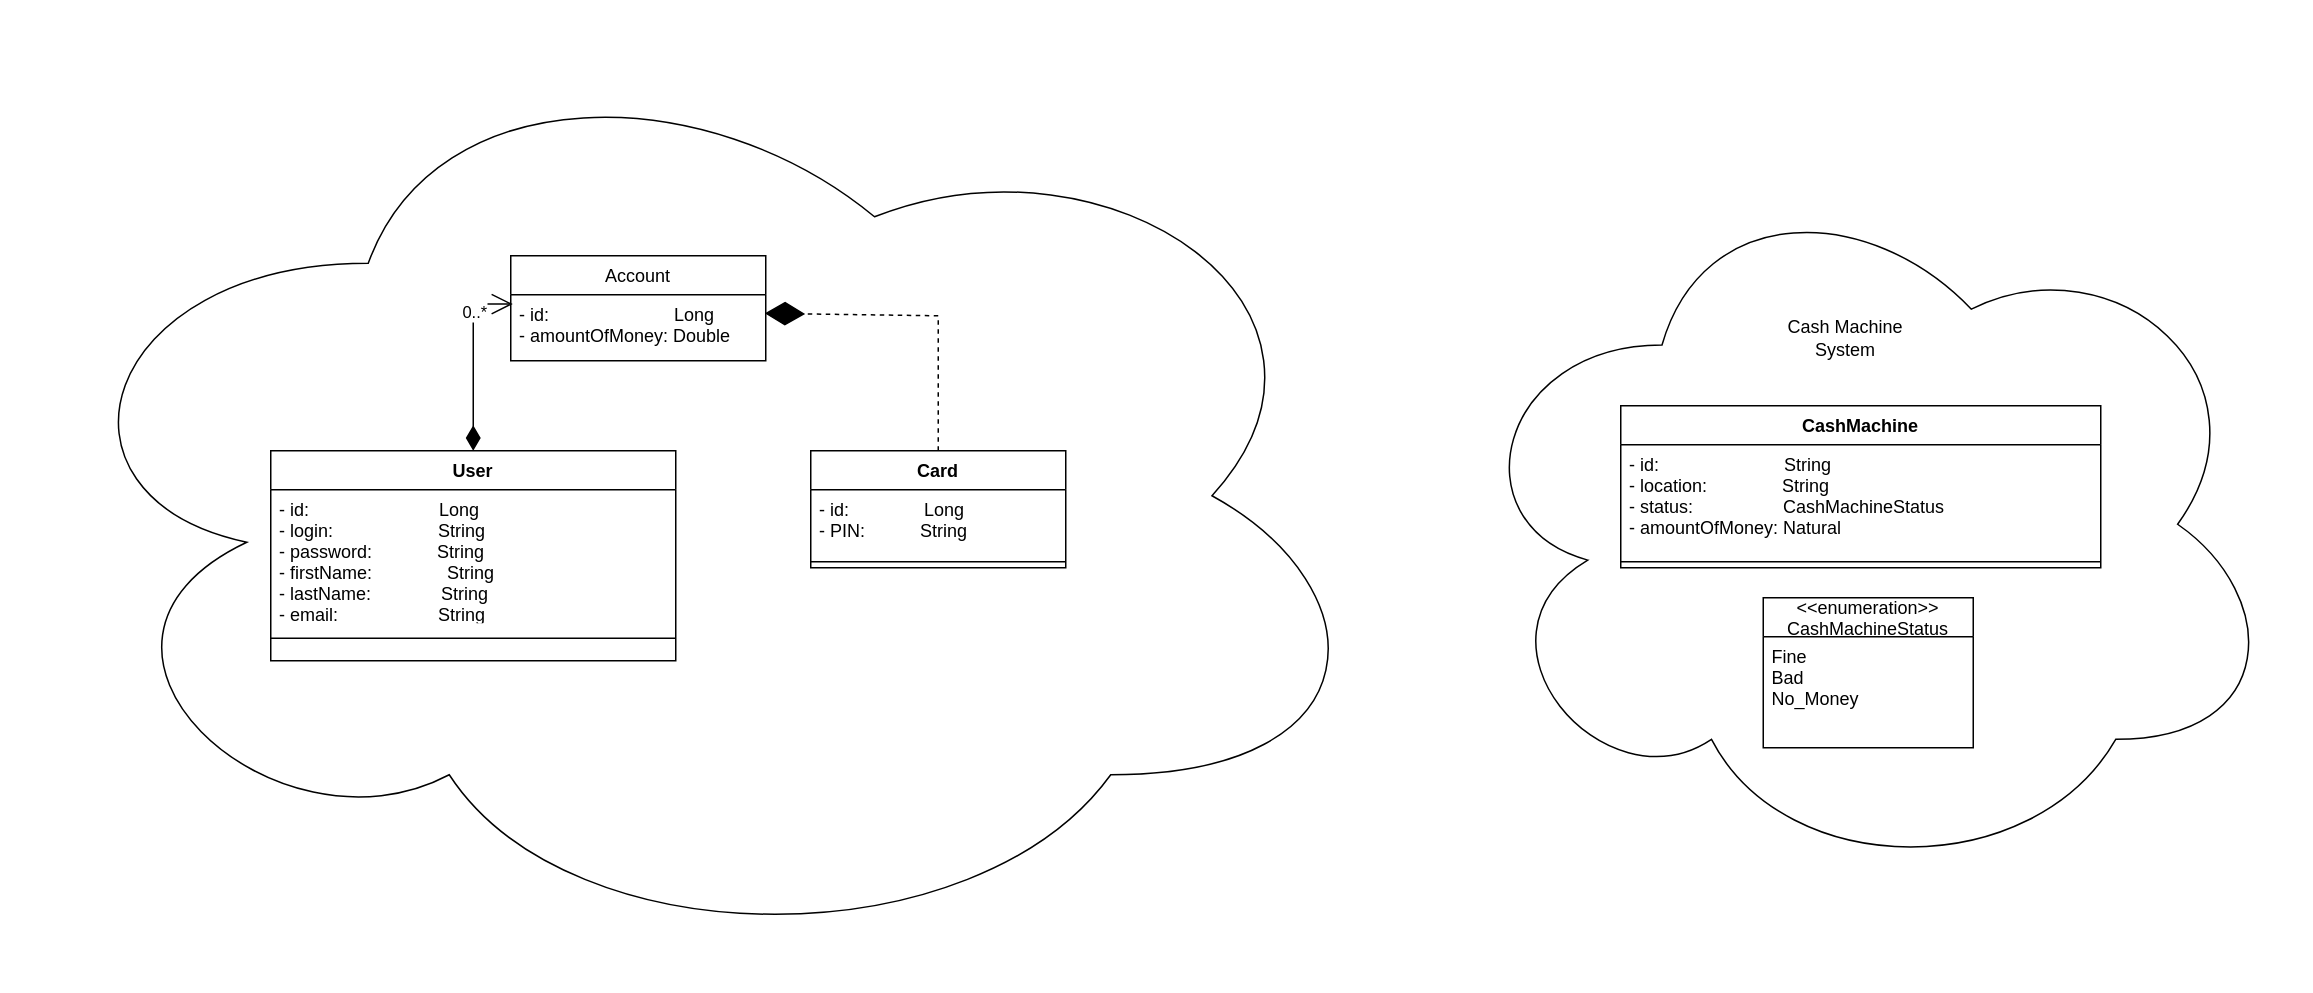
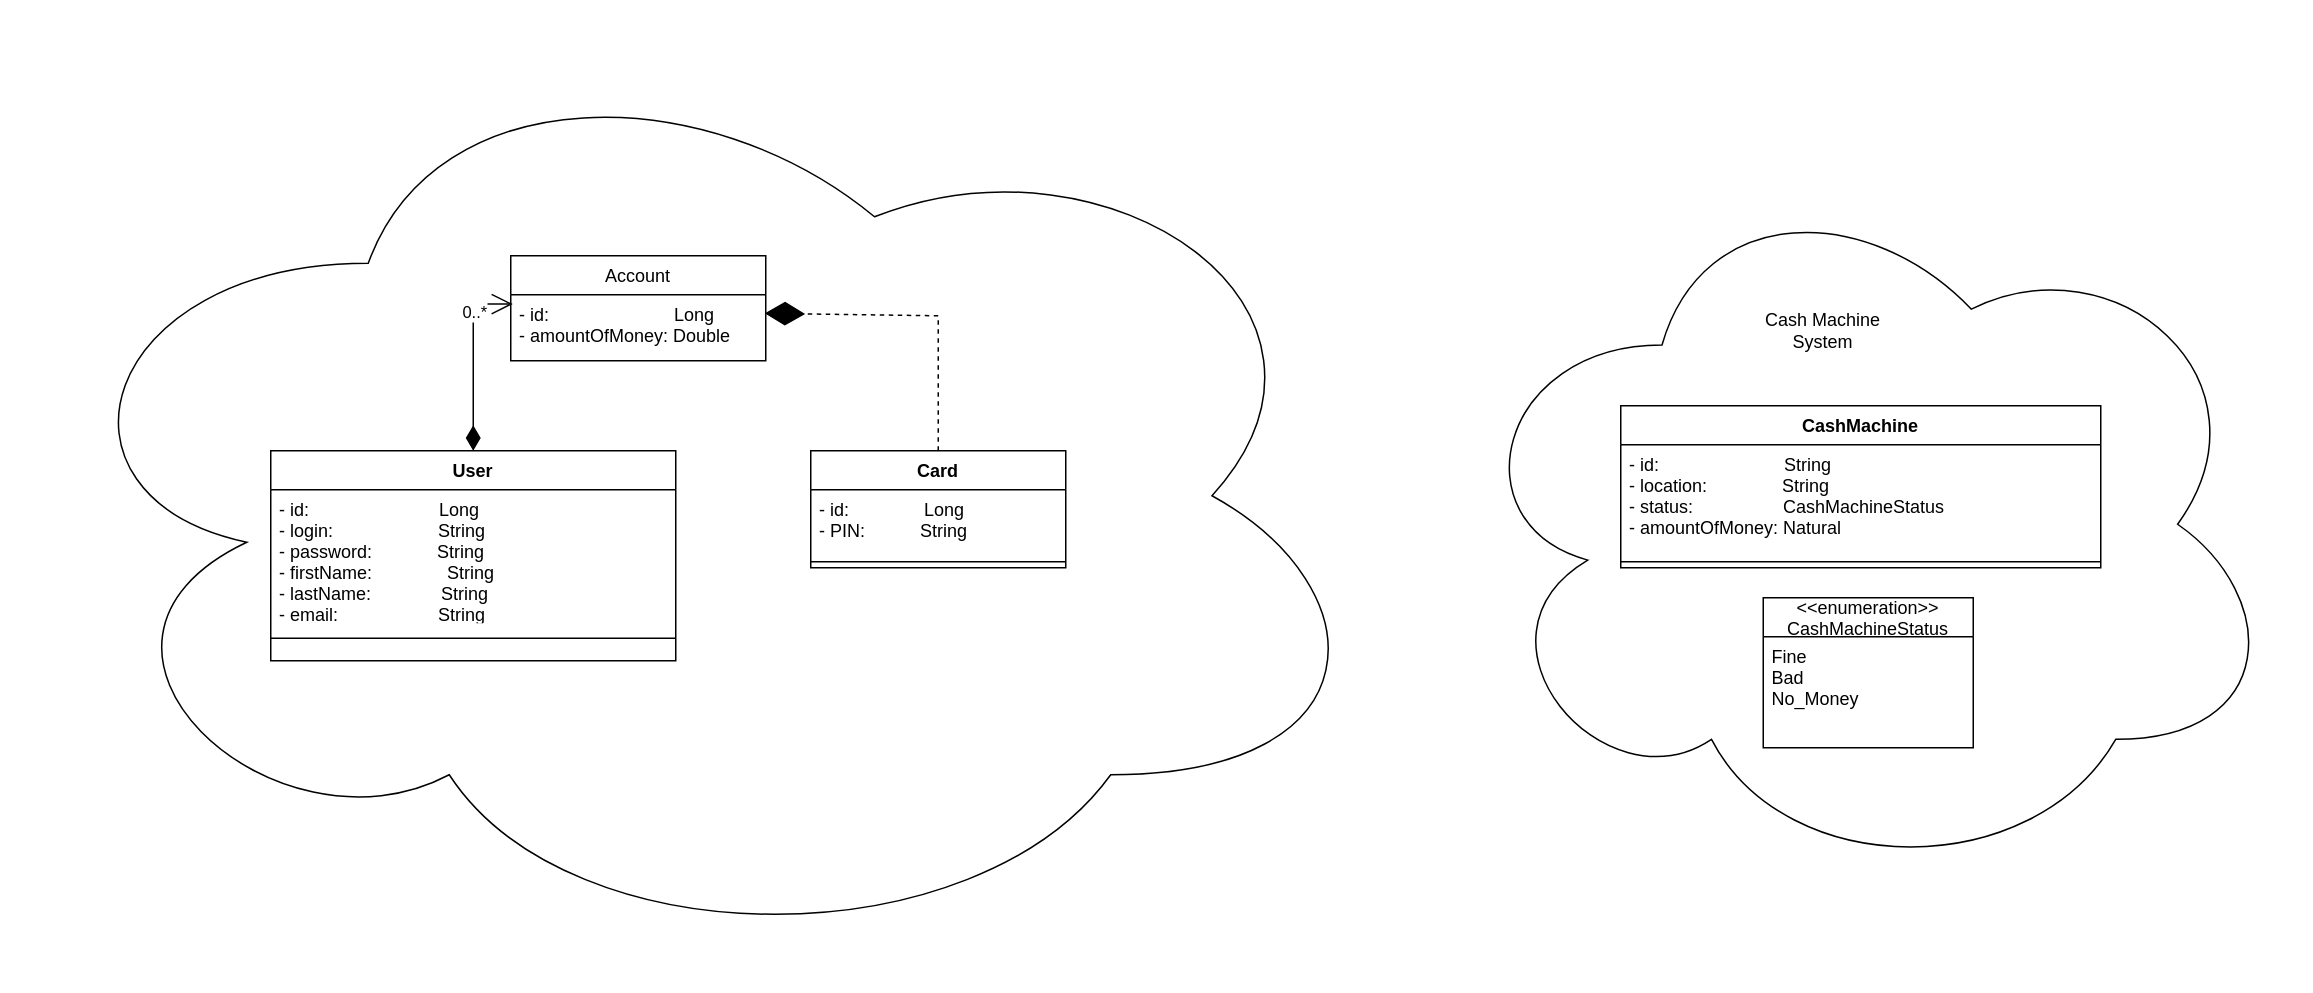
node "Cash Machine System": moved (1846, 338) -> (1823, 331)
